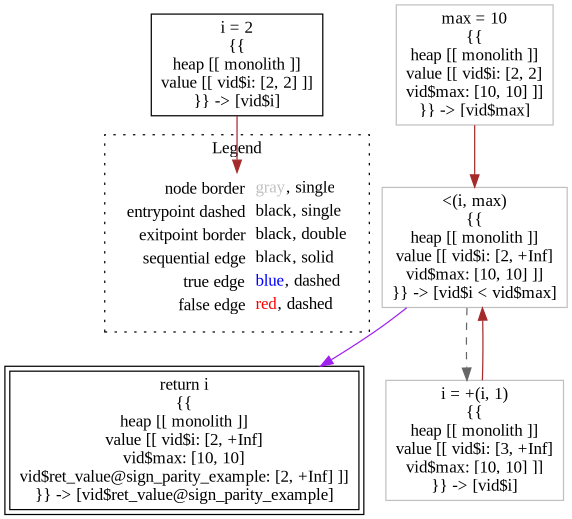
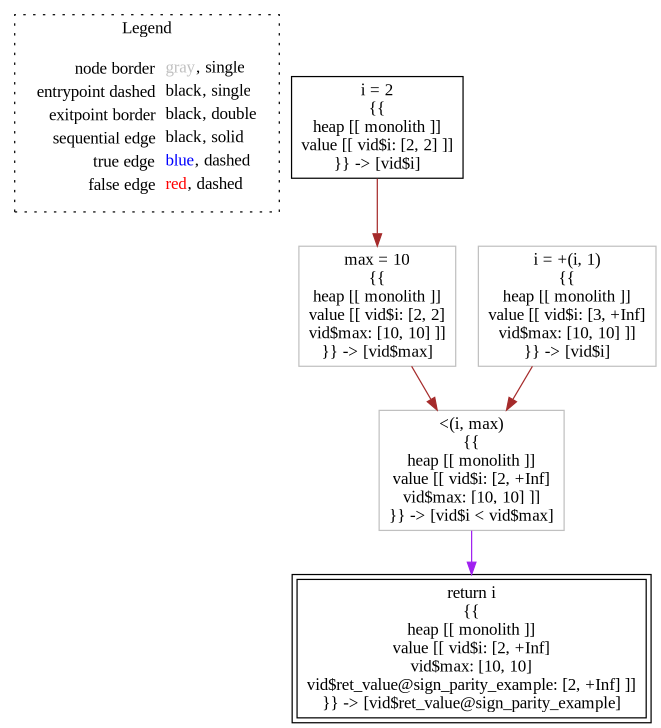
edge "i = 2" -> "node border": now "i = 2" -> "max = 10"
edge "<(i, max)" -> "i = +(i, 1)": removed
